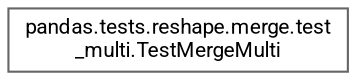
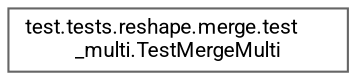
node "pandas.tests.reshape.merge.test _multi.TestMergeMulti": label "pandas.tests.reshape.merge.test _multi.TestMergeMulti" -> "test.tests.reshape.merge.test _multi.TestMergeMulti"
